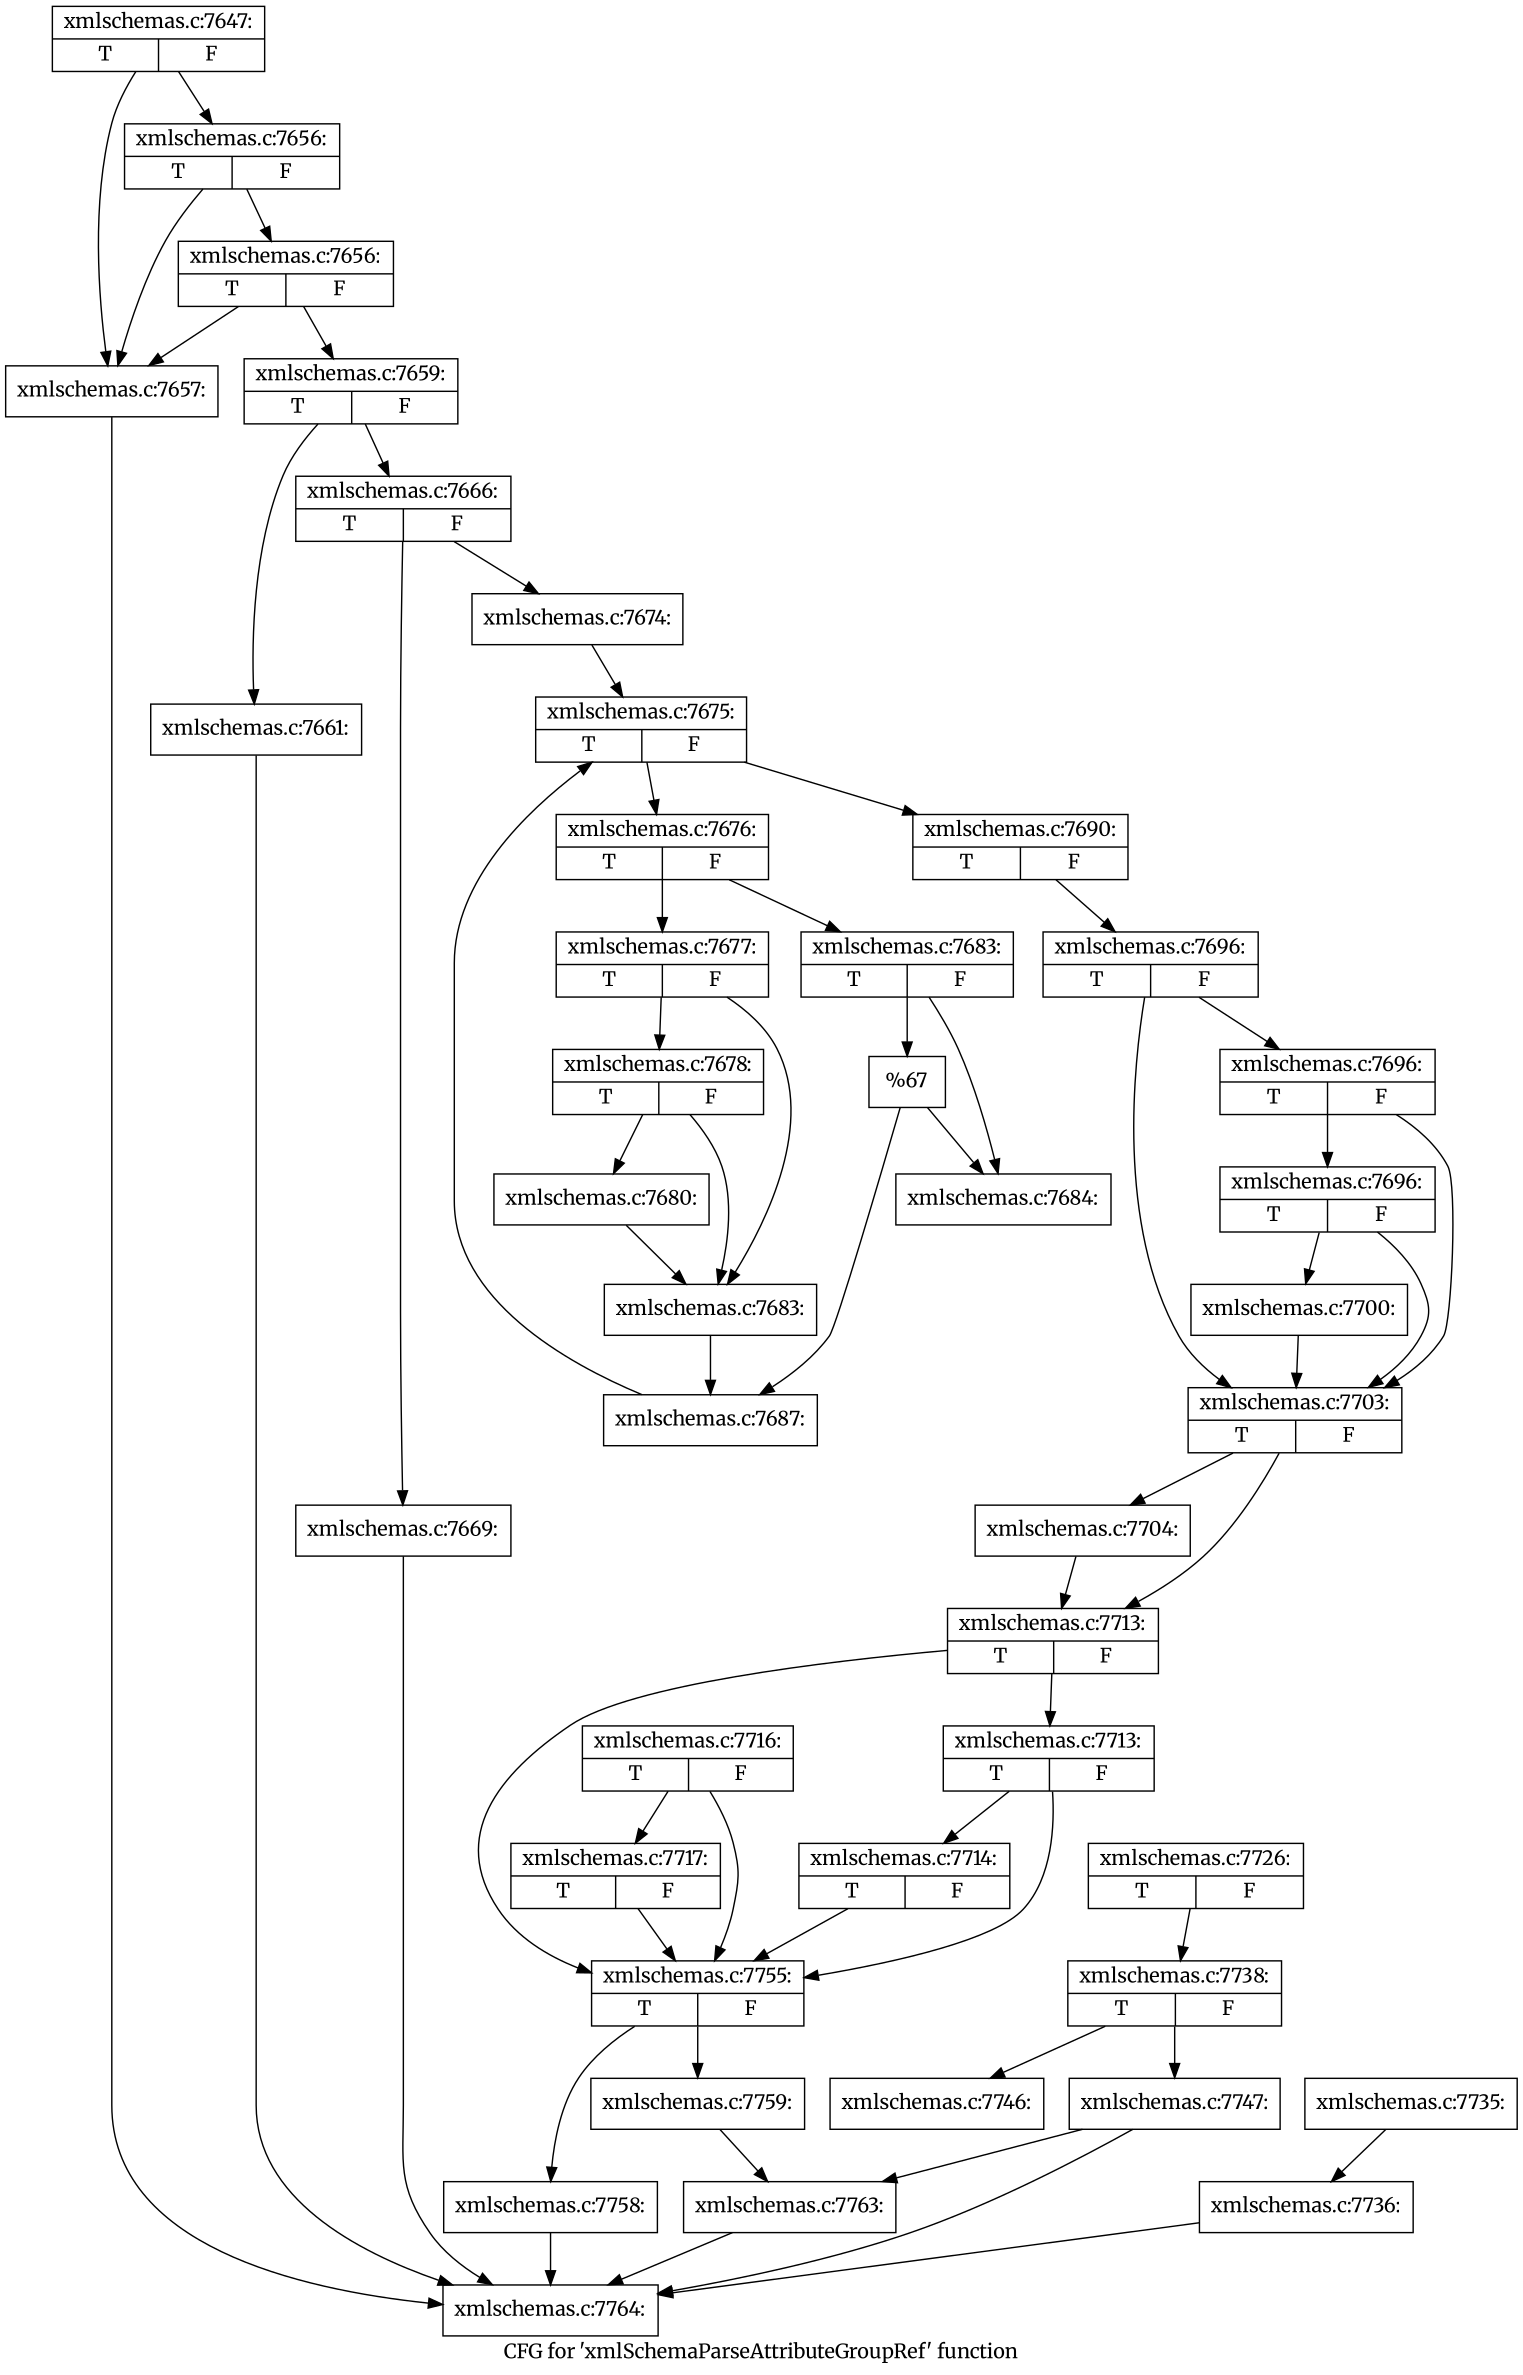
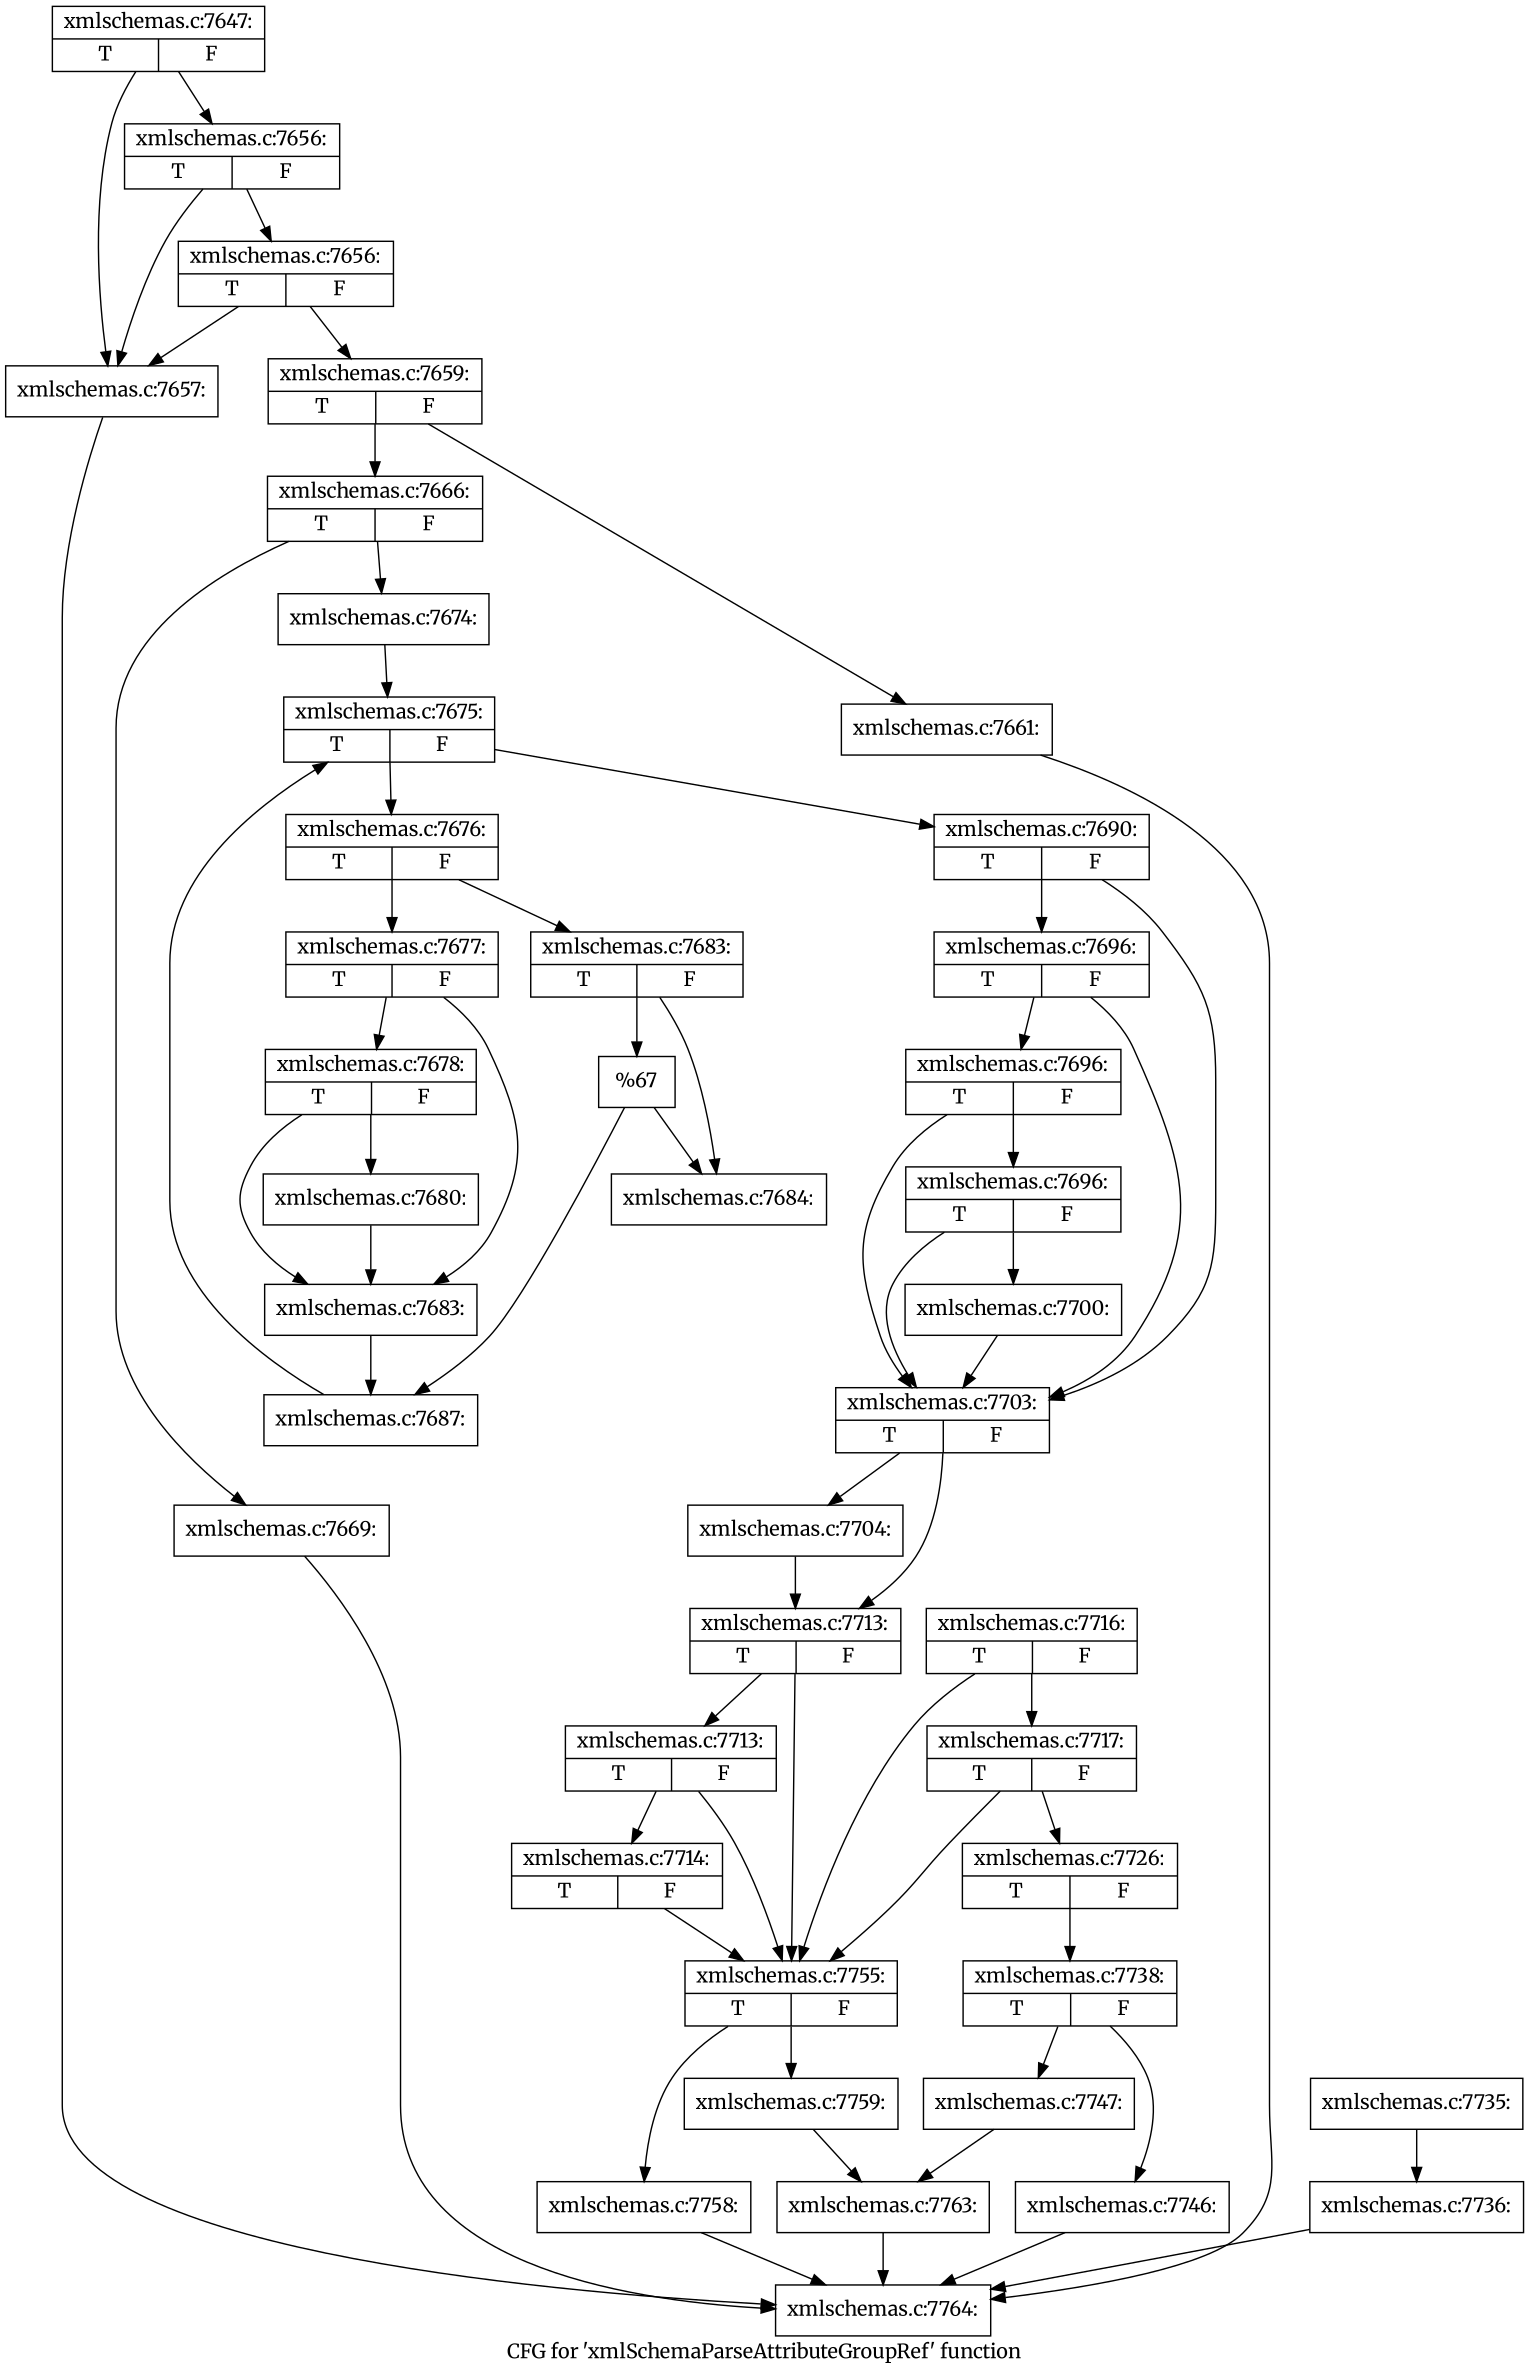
edge "xmlschemas.c:7690:" -> "xmlschemas.c:7703:": added
edge "xmlschemas.c:7717:" -> "xmlschemas.c:7726:": added
edge "xmlschemas.c:7747:" -> "xmlschemas.c:7764:": now "xmlschemas.c:7746:" -> "xmlschemas.c:7764:"
